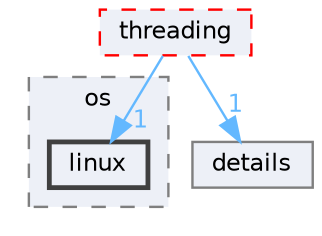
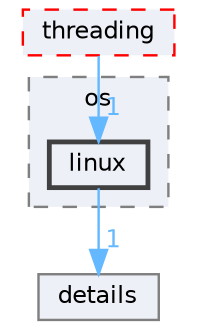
edge "threading" -> "details": now "linux" -> "details"
